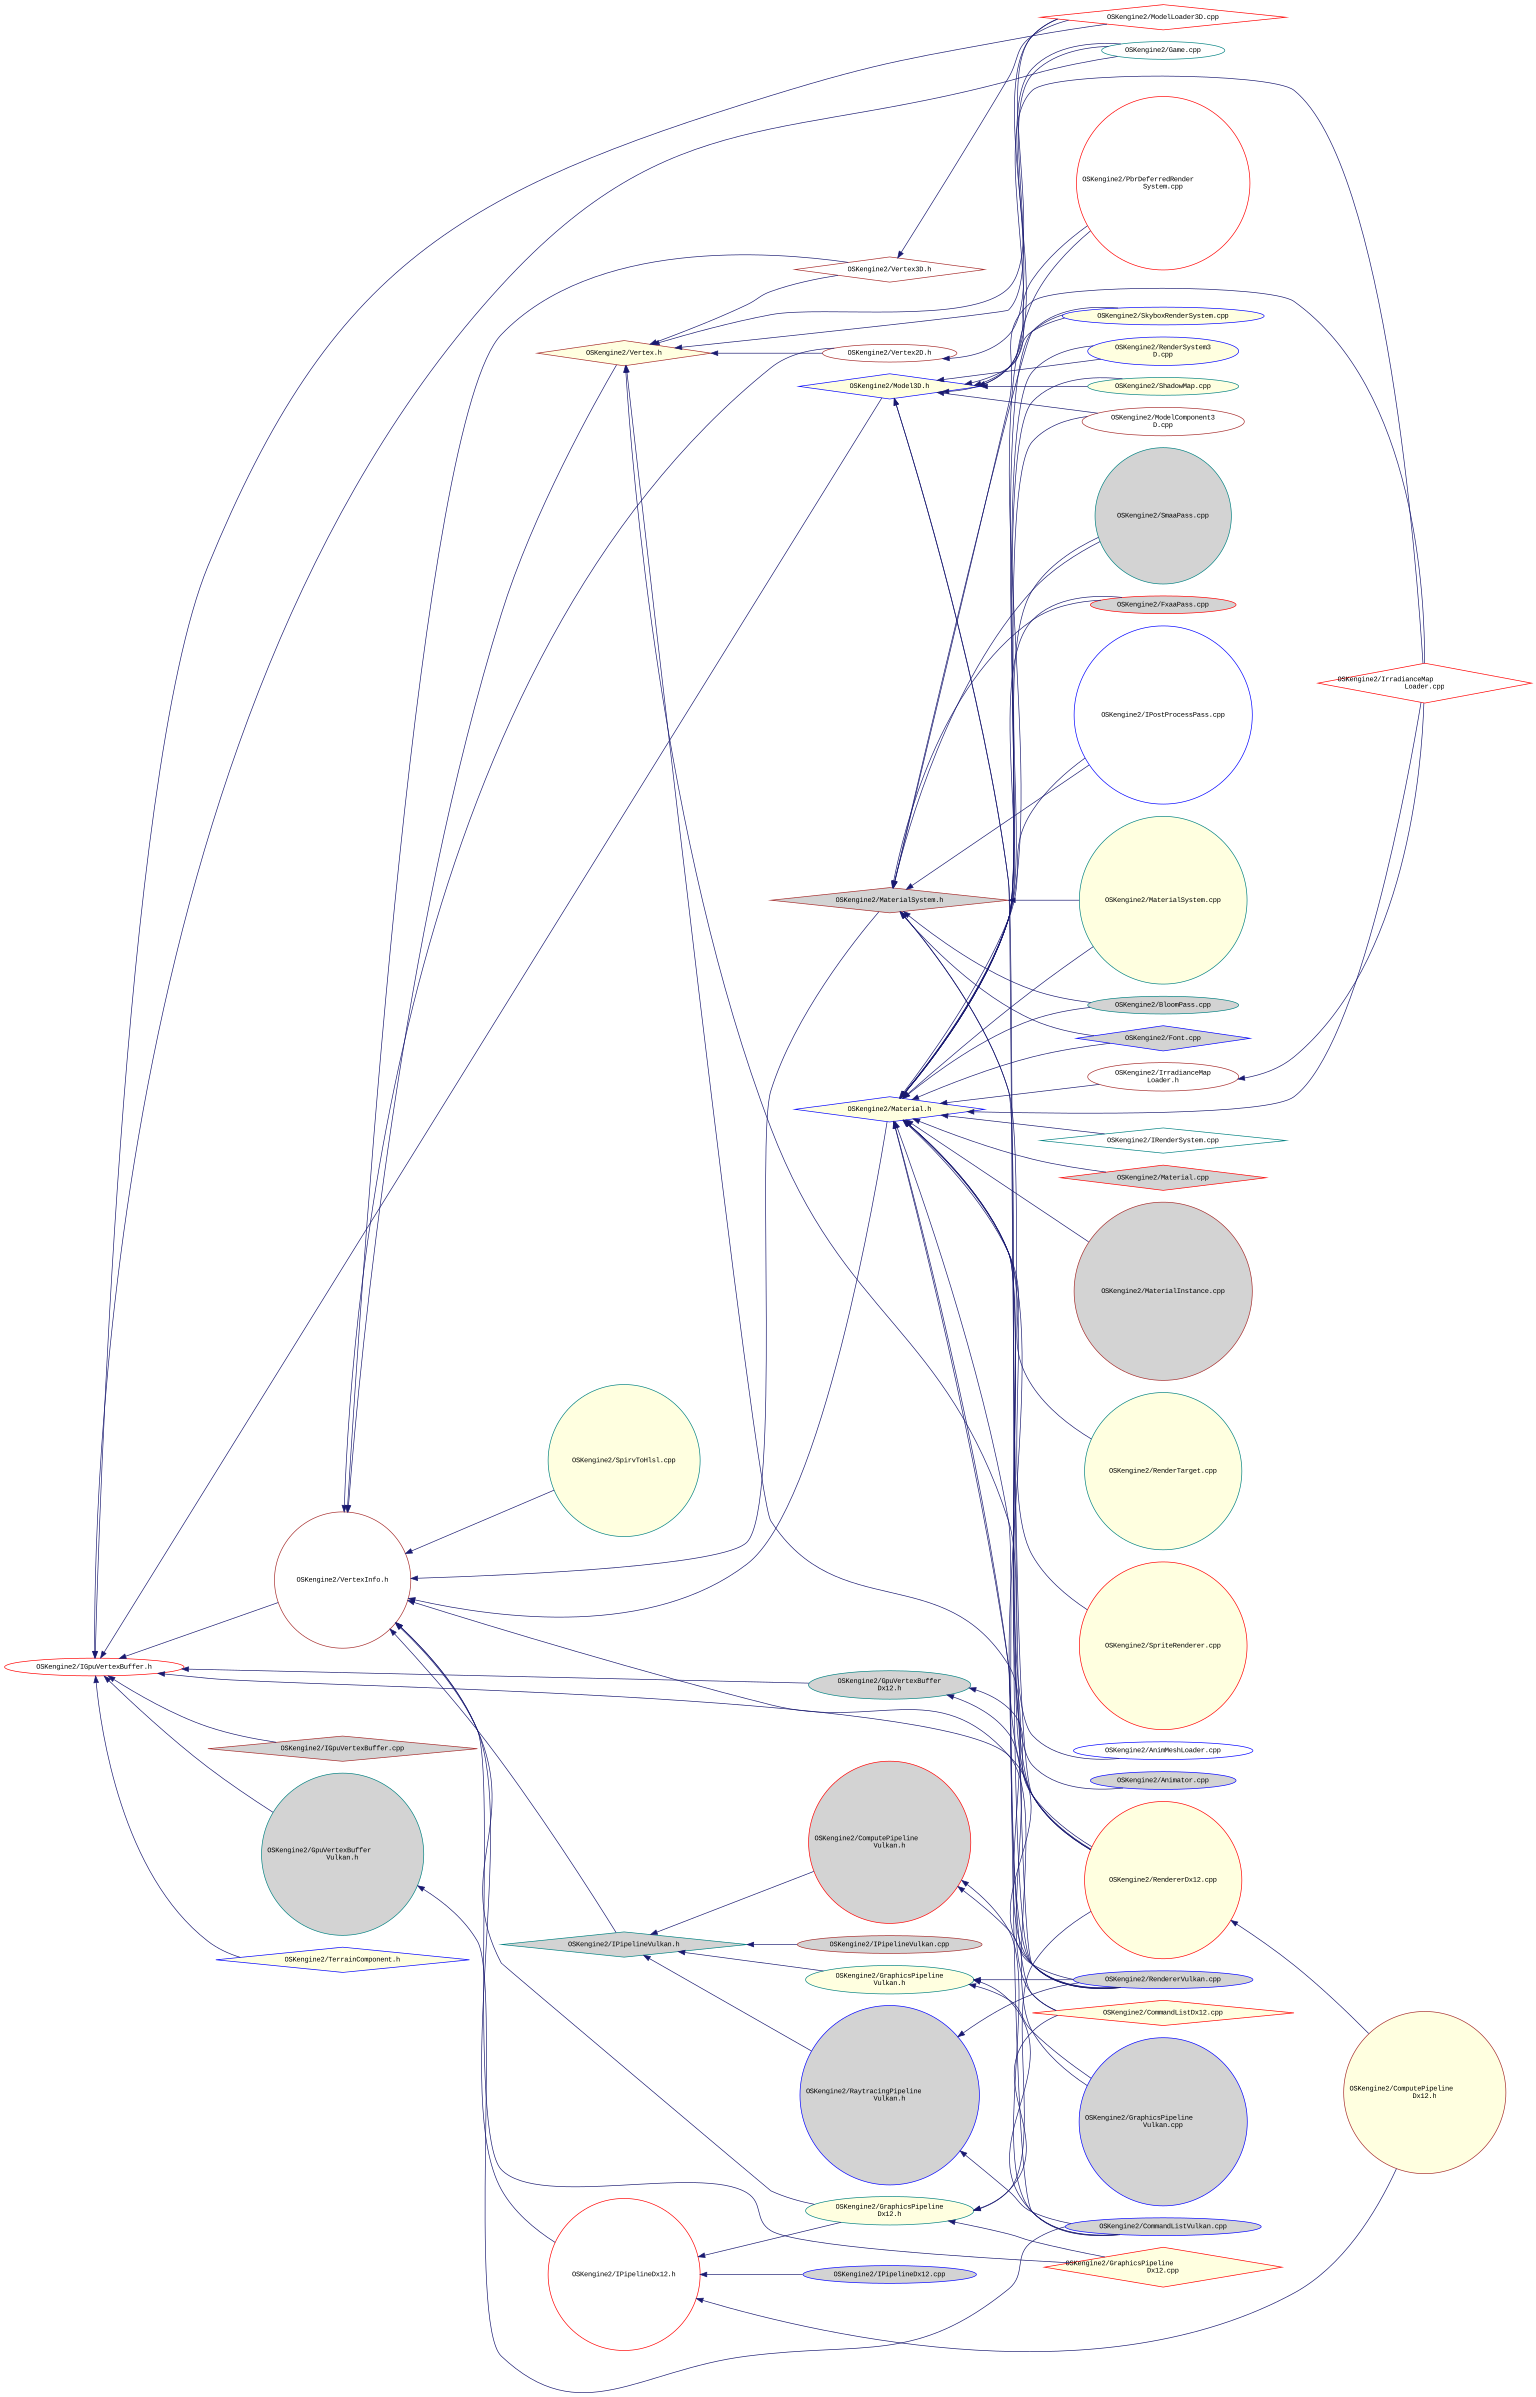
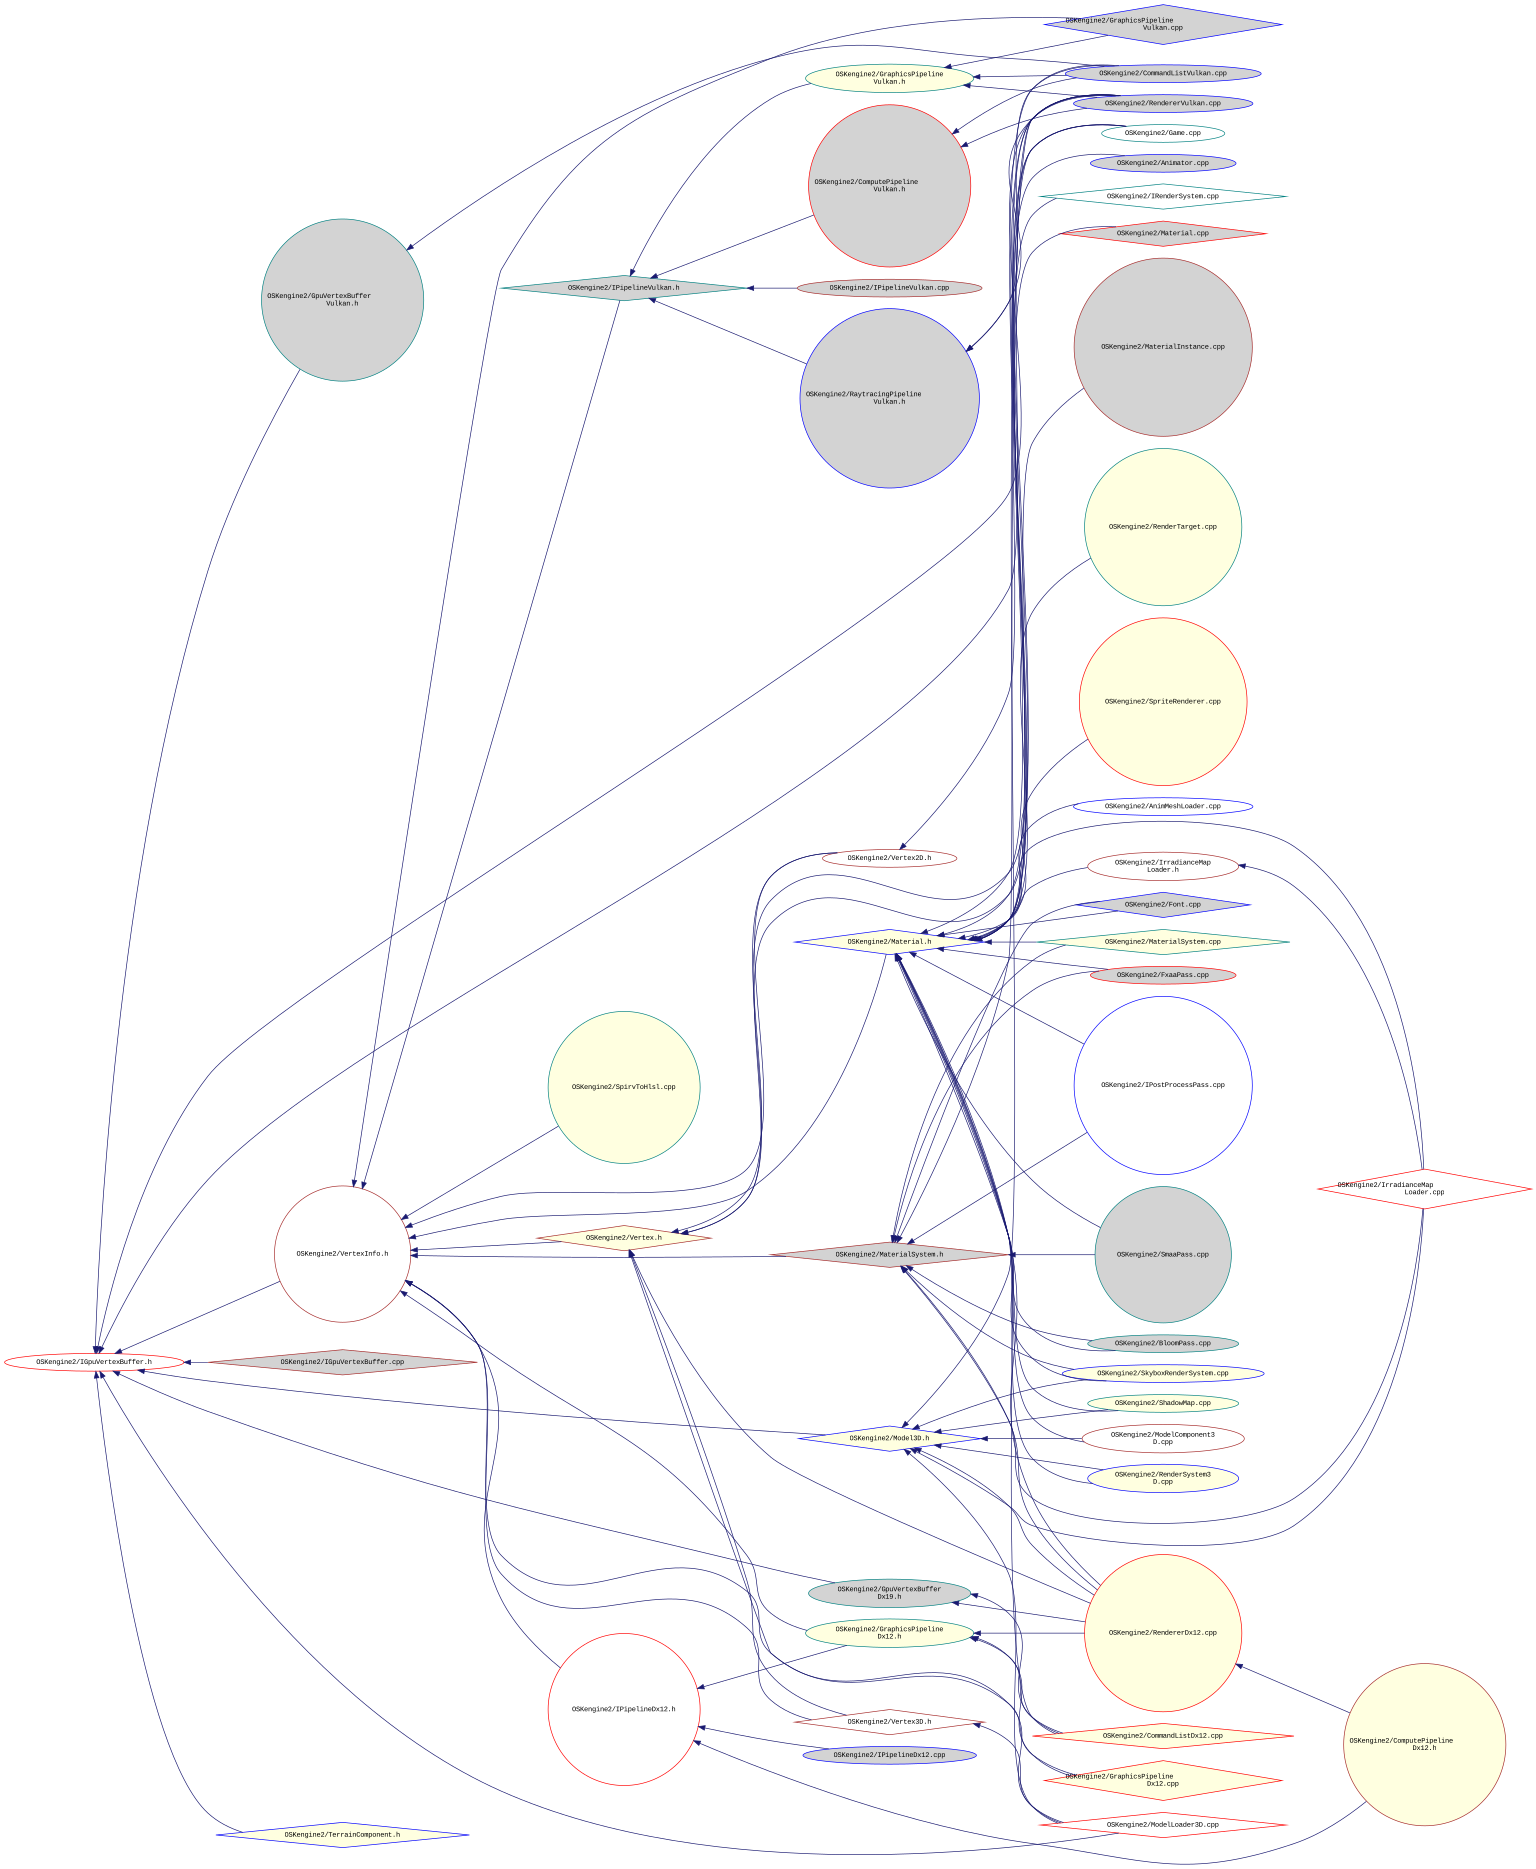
node "OSKengine2/PbrDeferredRender System.cpp": removed
node "OSKengine2/MaterialSystem.cpp": shape circle -> diamond
node "OSKengine2/GpuVertexBuffer Dx12.h": label "OSKengine2/GpuVertexBuffer Dx12.h" -> "OSKengine2/GpuVertexBuffer Dx19.h"
node "OSKengine2/GraphicsPipeline Vulkan.cpp": shape circle -> diamond
